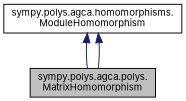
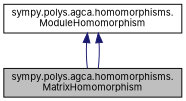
node "sympy.polys.agca.polys. MatrixHomomorphism": label "sympy.polys.agca.polys. MatrixHomomorphism" -> "sympy.polys.agca.homomorphisms. MatrixHomomorphism"
